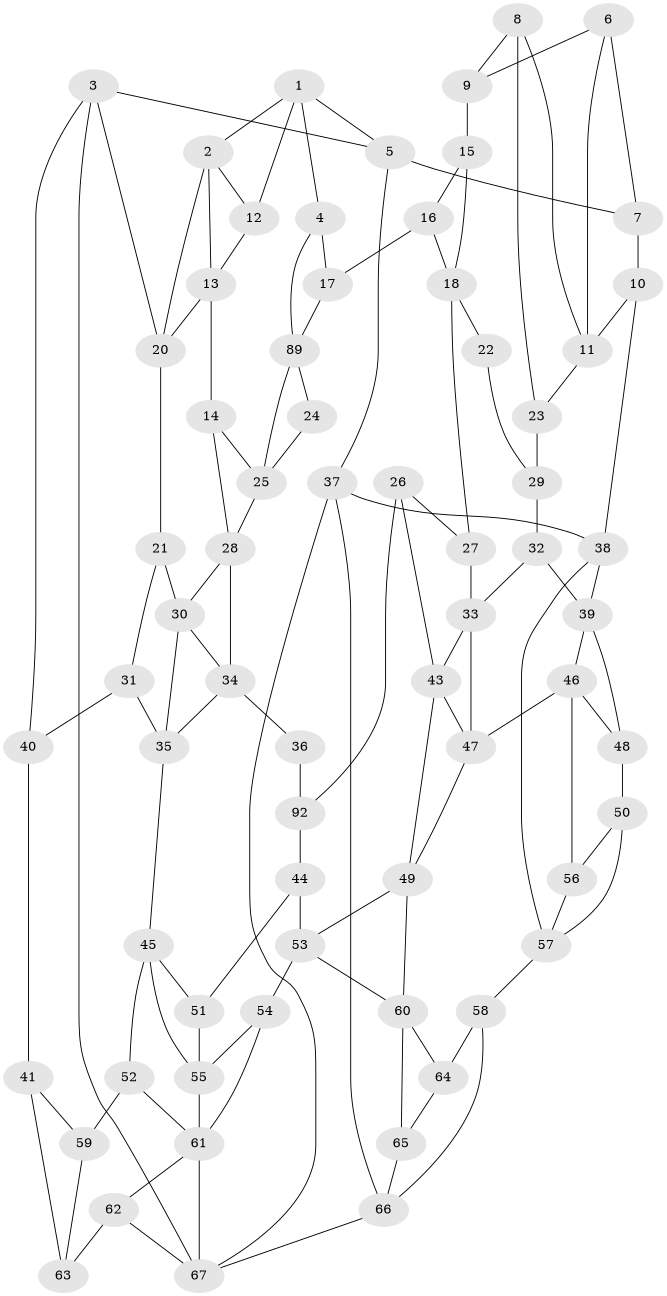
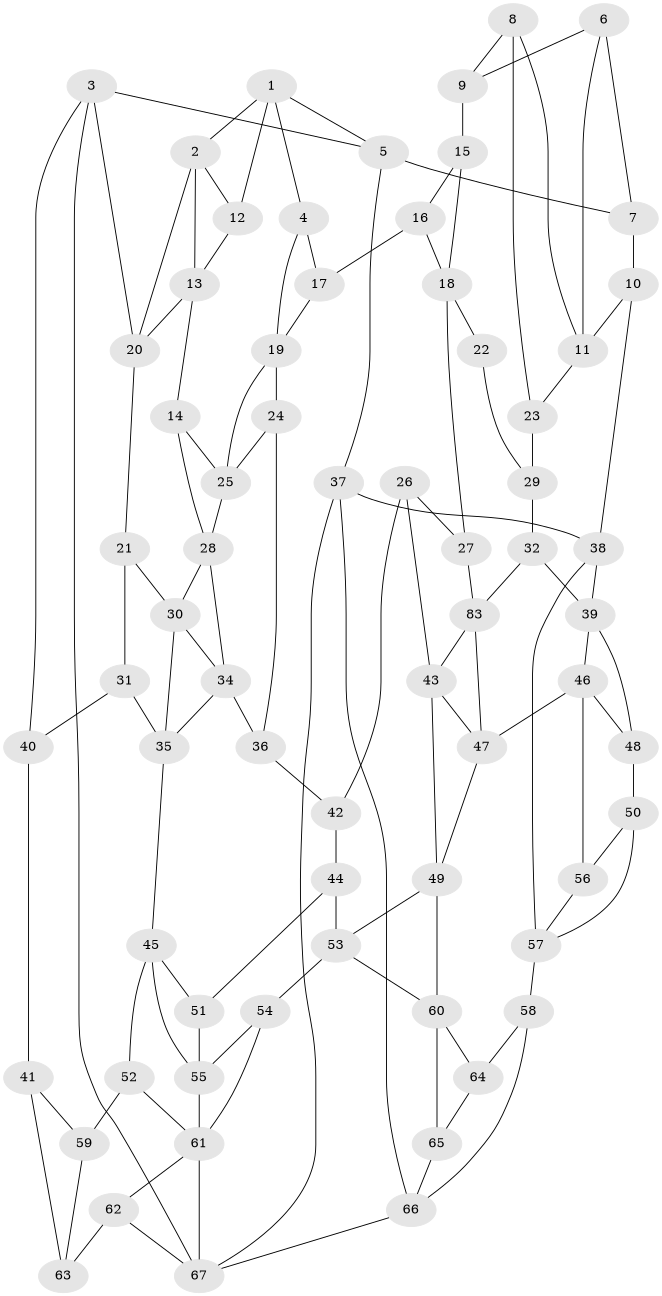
node "89": label "89" -> "19"
edge "24" -- "36": added
node "33": label "33" -> "83"
node "92": label "92" -> "42"
